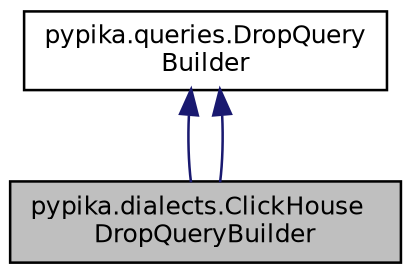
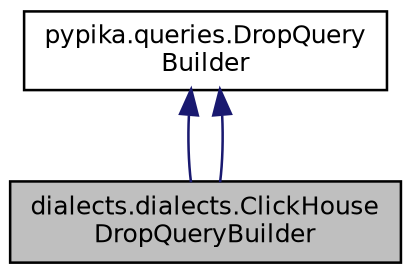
node "pypika.dialects.ClickHouse DropQueryBuilder": label "pypika.dialects.ClickHouse DropQueryBuilder" -> "dialects.dialects.ClickHouse DropQueryBuilder"
